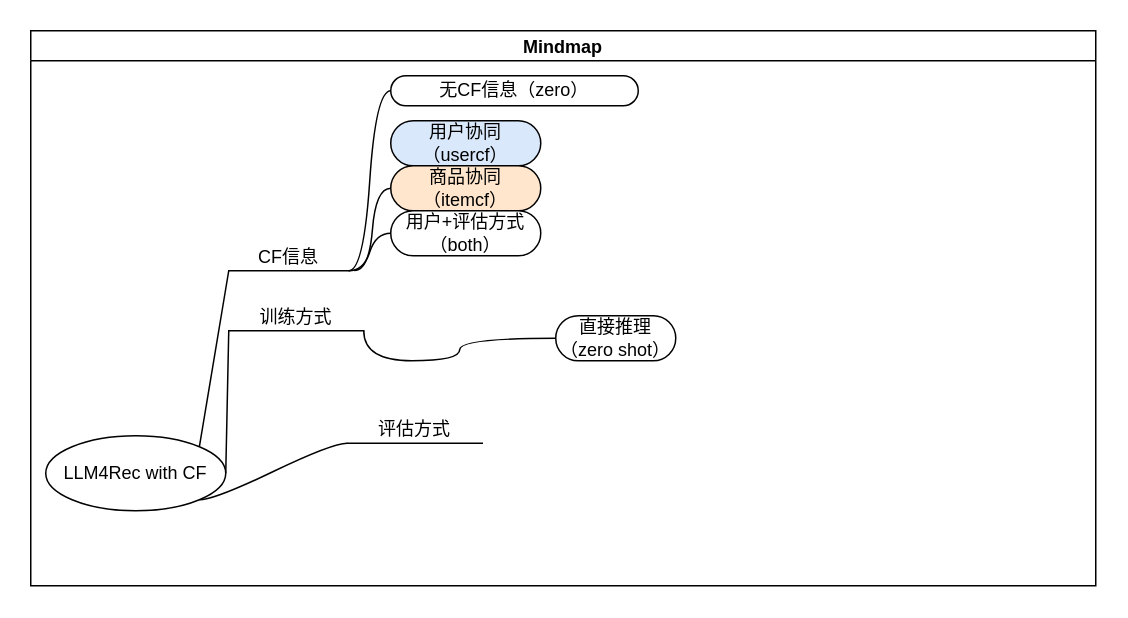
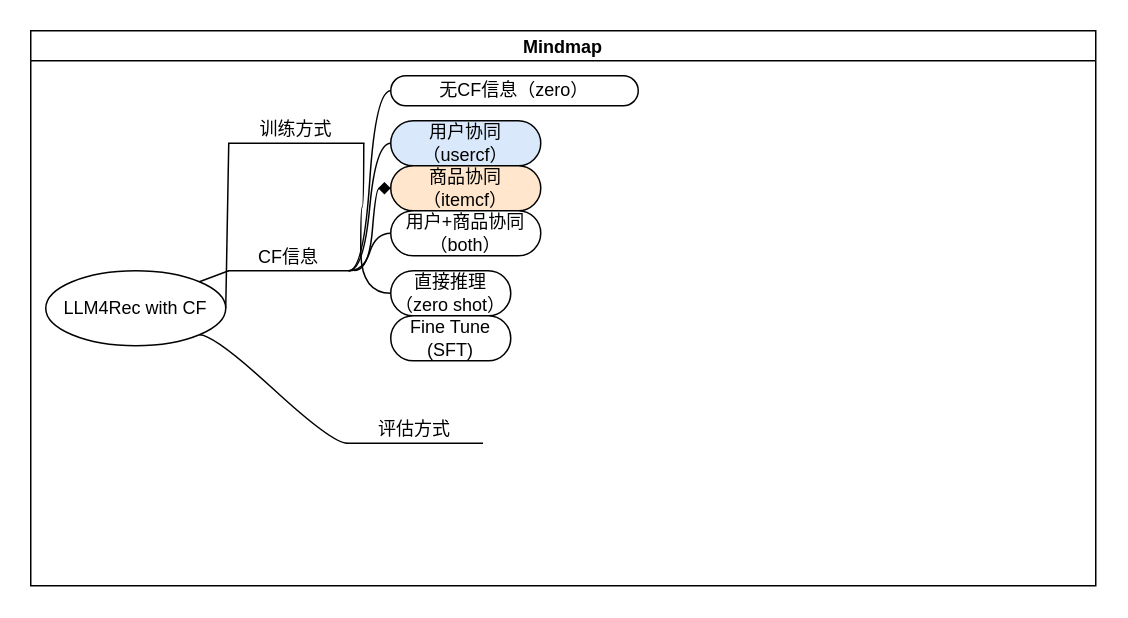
edge "用户协同（usercf）" -- "CF信息": added
edge "商品协同（itemcf）" -- "CF信息": arrowhead none -> diamond
node "用户+评估方式（both）": label "用户+评估方式（both）" -> "用户+商品协同（both）"
node "训练方式": moved (296, 308) -> (296, 121)
node "Fine Tune (SFT)": added
node "直接推理（zero shot）": moved (616, 338) -> (451, 293)
node "LLM4Rec with CF": moved (136, 473) -> (136, 308)
